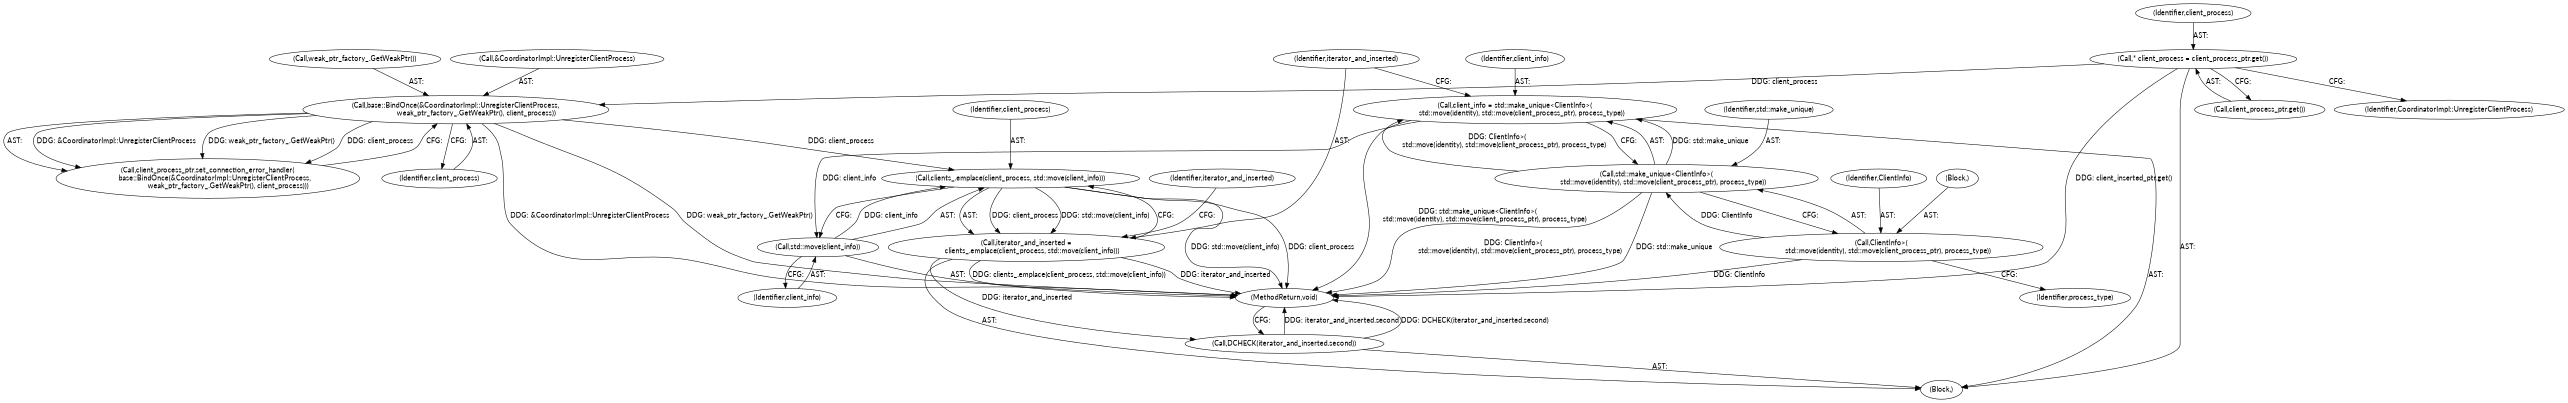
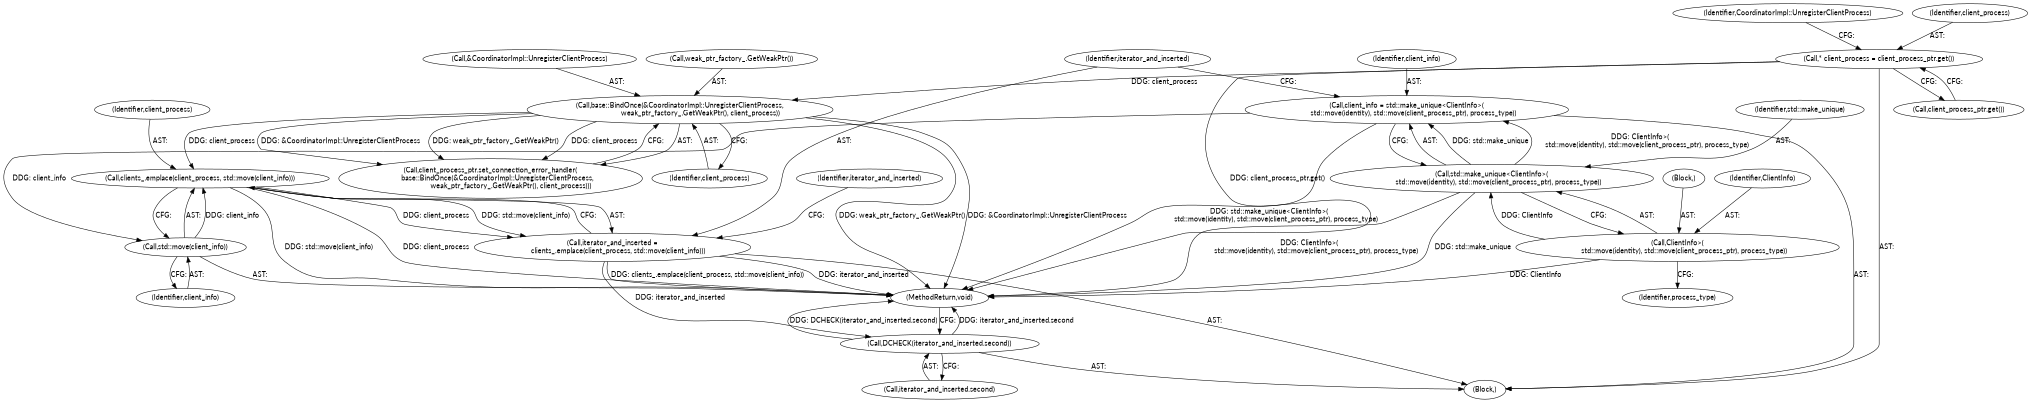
edge "(Call,client_process_ptr.get())" -> "(Call,* client_process = client_process_ptr.get())": label "AST: " -> "CFG: "
edge "(Call,* client_process = client_process_ptr.get())" -> "(Identifier,CoordinatorImpl::UnregisterClientProcess)": reversed
edge "(Call,* client_process = client_process_ptr.get())" -> "(MethodReturn,void)": label "DDG: client_inserted_ptr.get()" -> "DDG: client_process_ptr.get()"
node "(Call,iterator_and_inserted.second)": added
